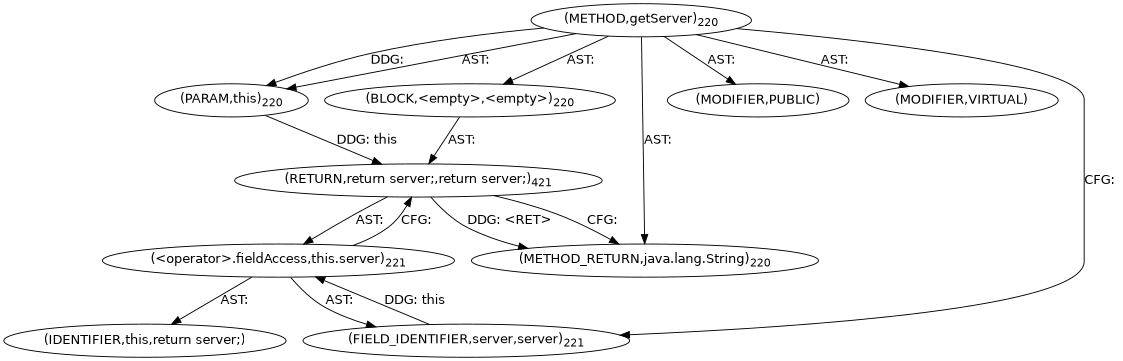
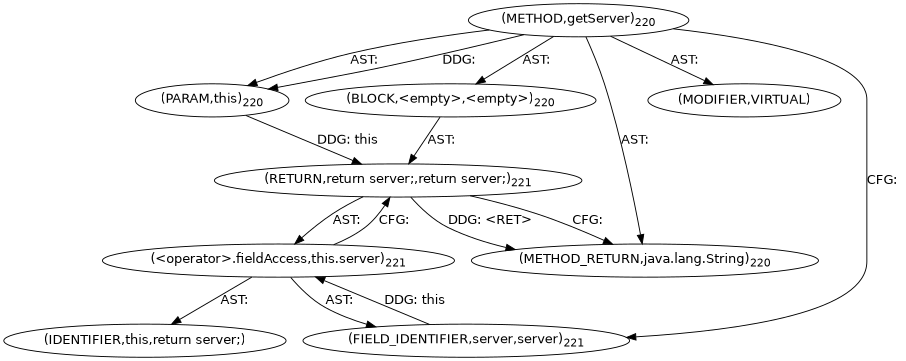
node "(MODIFIER,PUBLIC)": removed
node "(RETURN,return server;,return server;)": text "421" -> "221"
